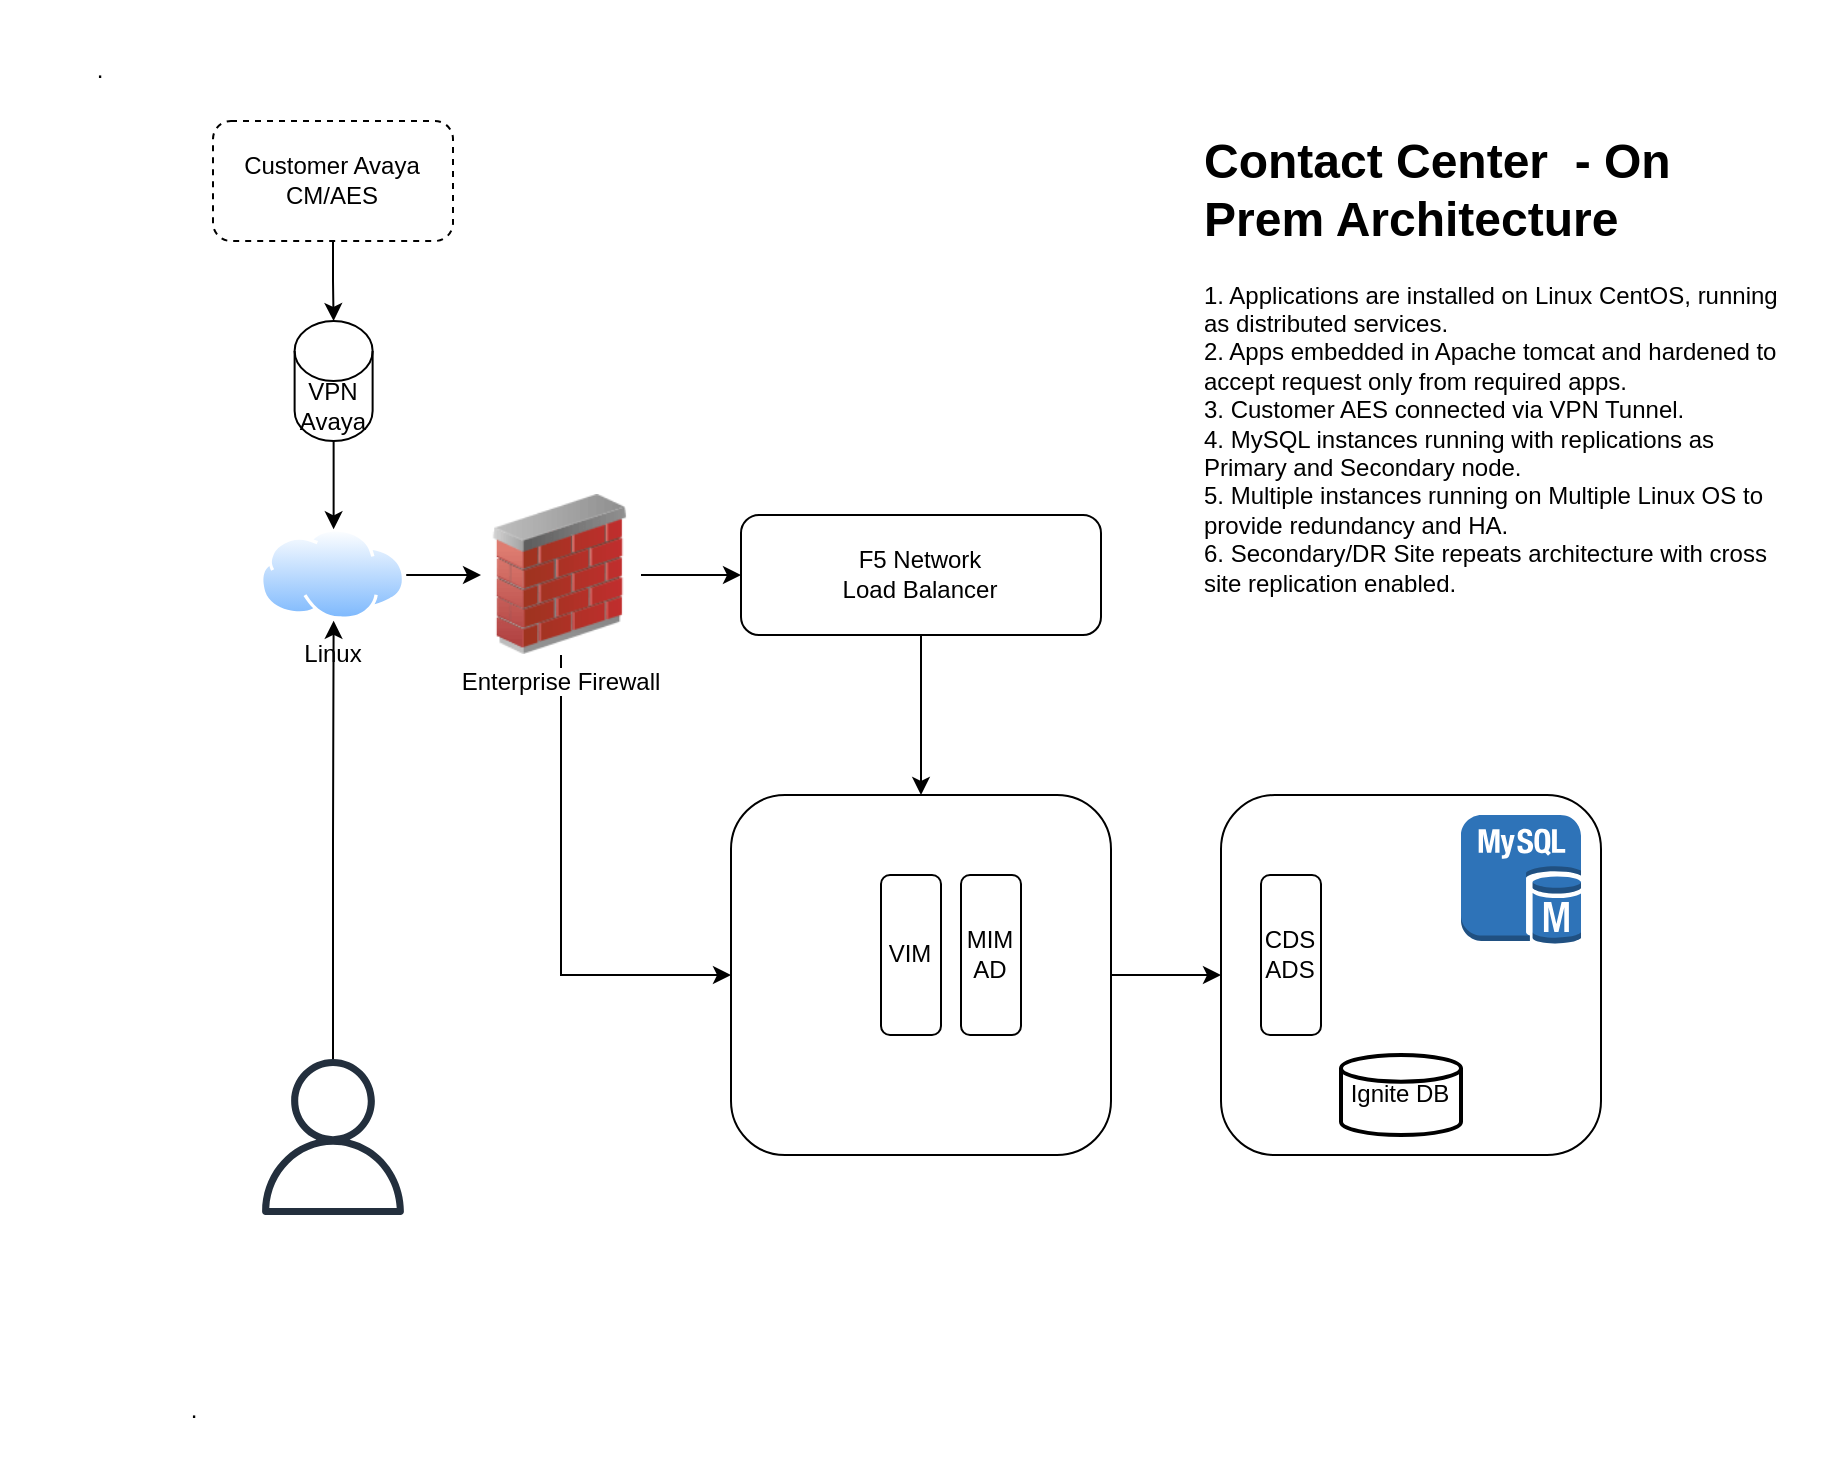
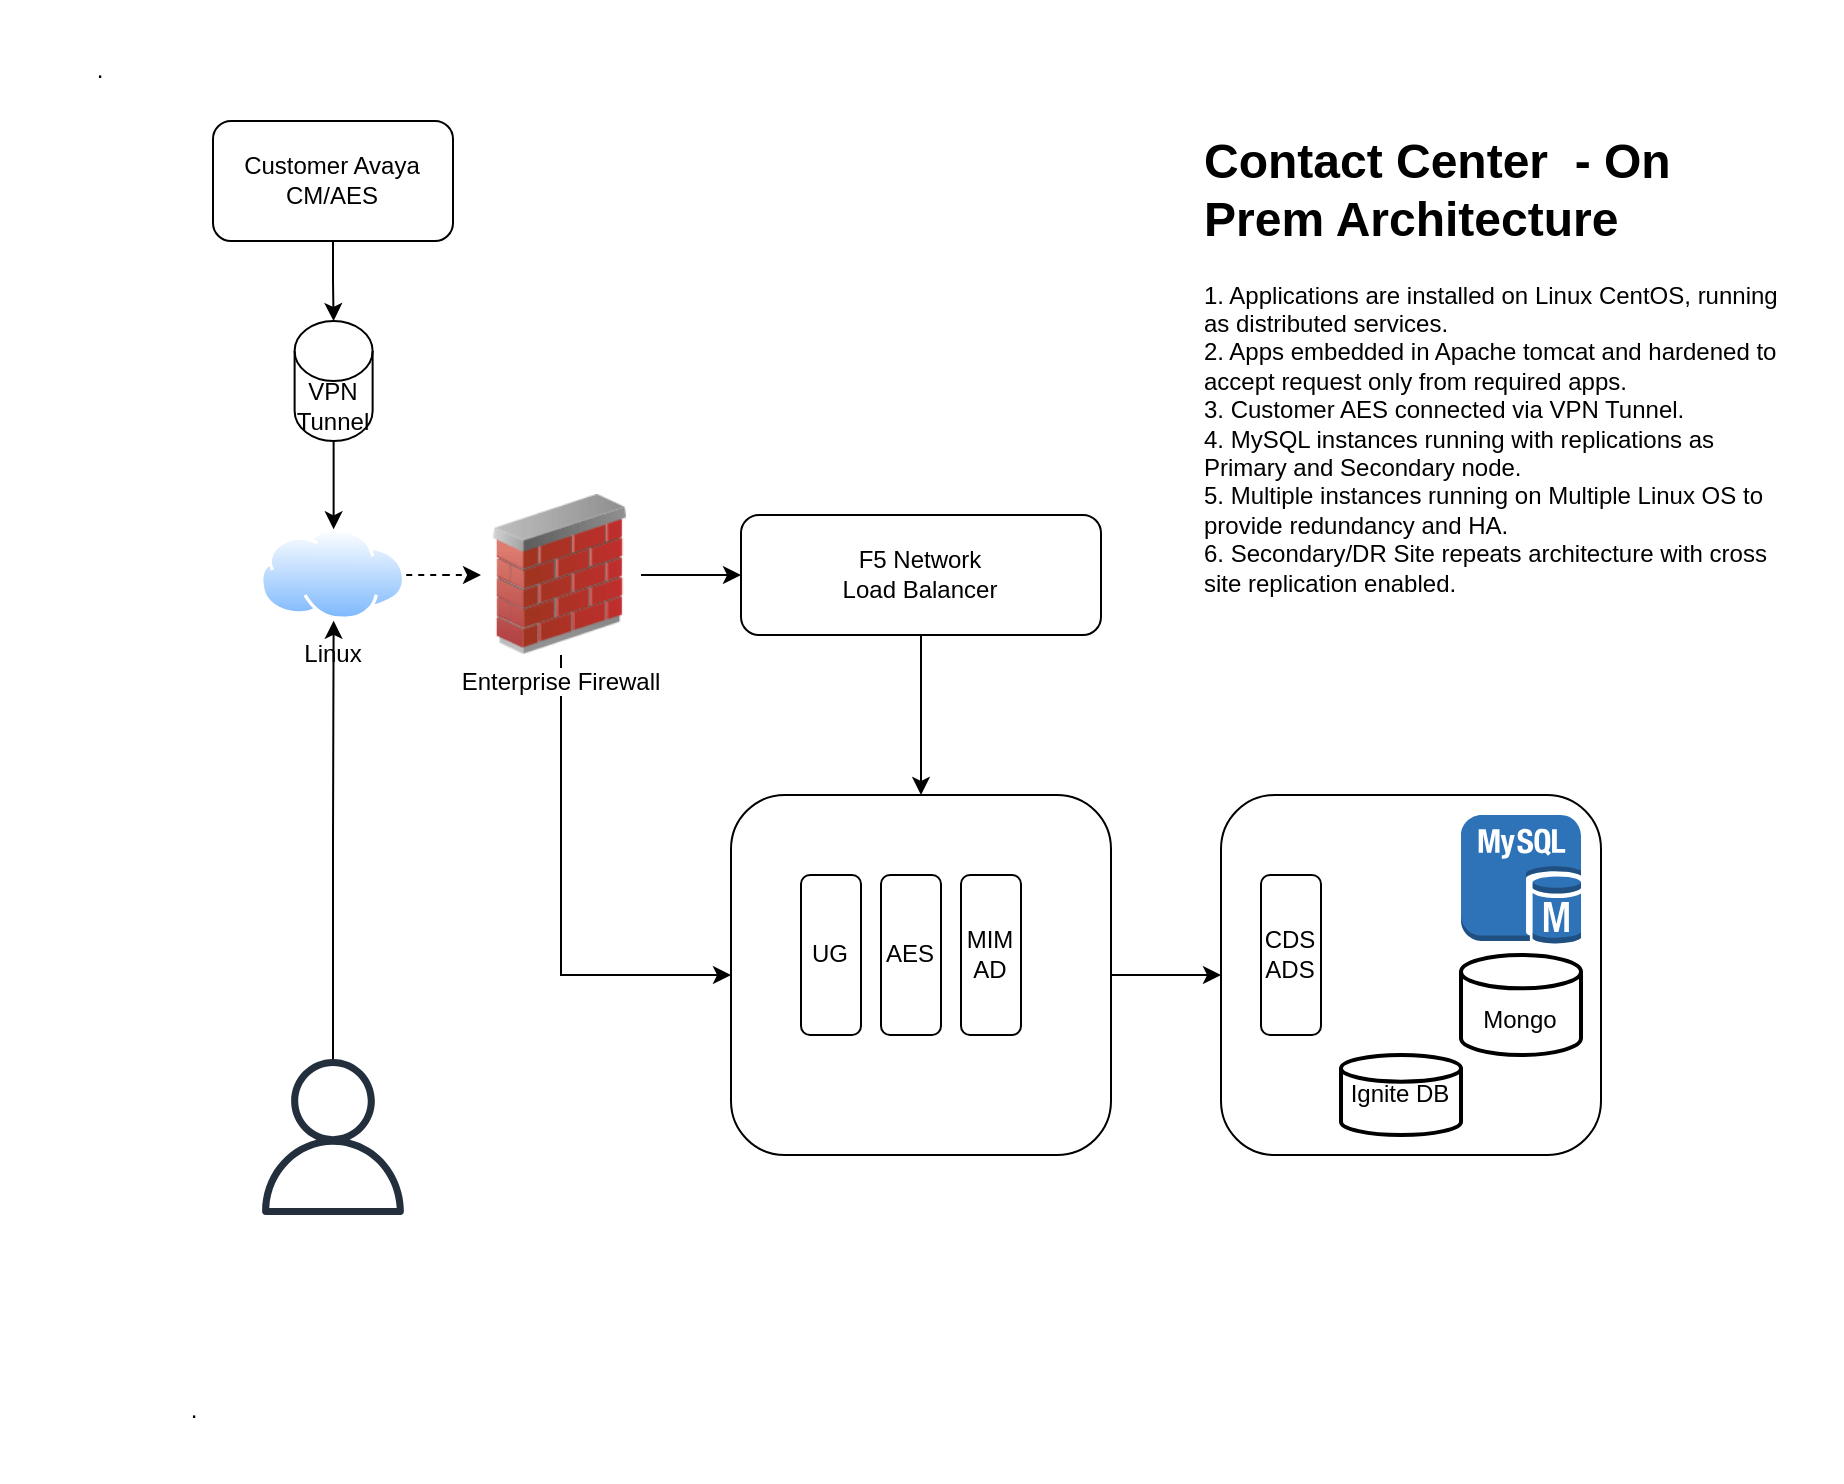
node "Customer Avaya CM/AES": style dashed -> solid
node "VPN Avaya": label "VPN Avaya" -> "VPN Tunnel"
edge "Linux" -> "Enterprise Firewall": style solid -> dashed
node "UG": added
node "VIM": label "VIM" -> "AES"
node "Mongo": added
